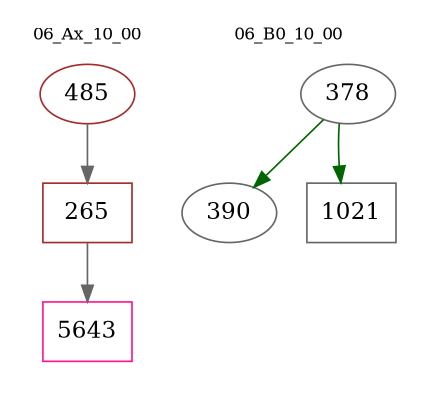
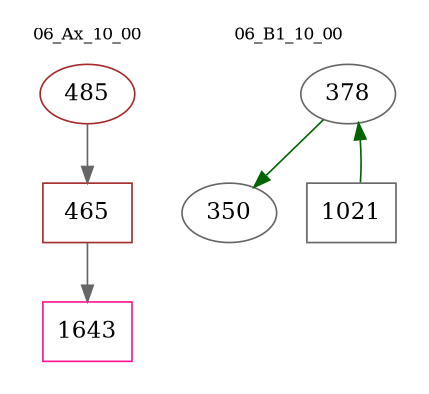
cluster "06_B0_10_00": label "06_B0_10_00" -> "06_B1_10_00"
edge "378" -> "1021": reversed
node "265": label "265" -> "465"
node "390": label "390" -> "350"
node "5643": label "5643" -> "1643"
